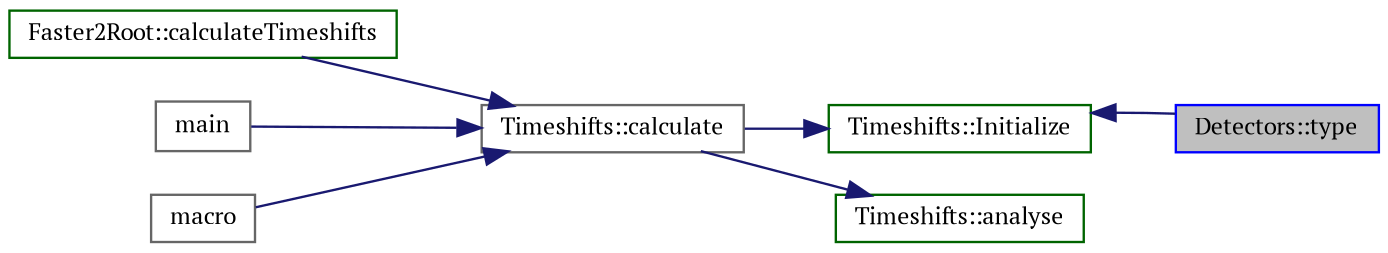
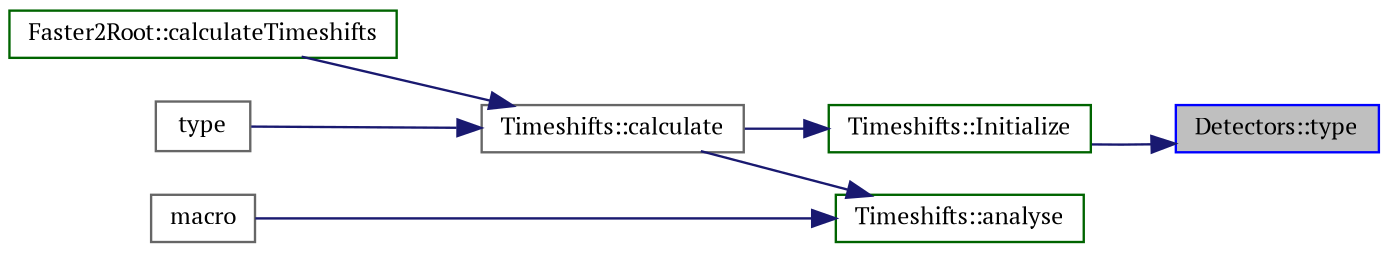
edge "Detectors::type" -> "Timeshifts::Initialize": reversed
node "main": label "main" -> "type"
edge "macro" -> "Timeshifts::calculate": now "macro" -> "Timeshifts::analyse"
